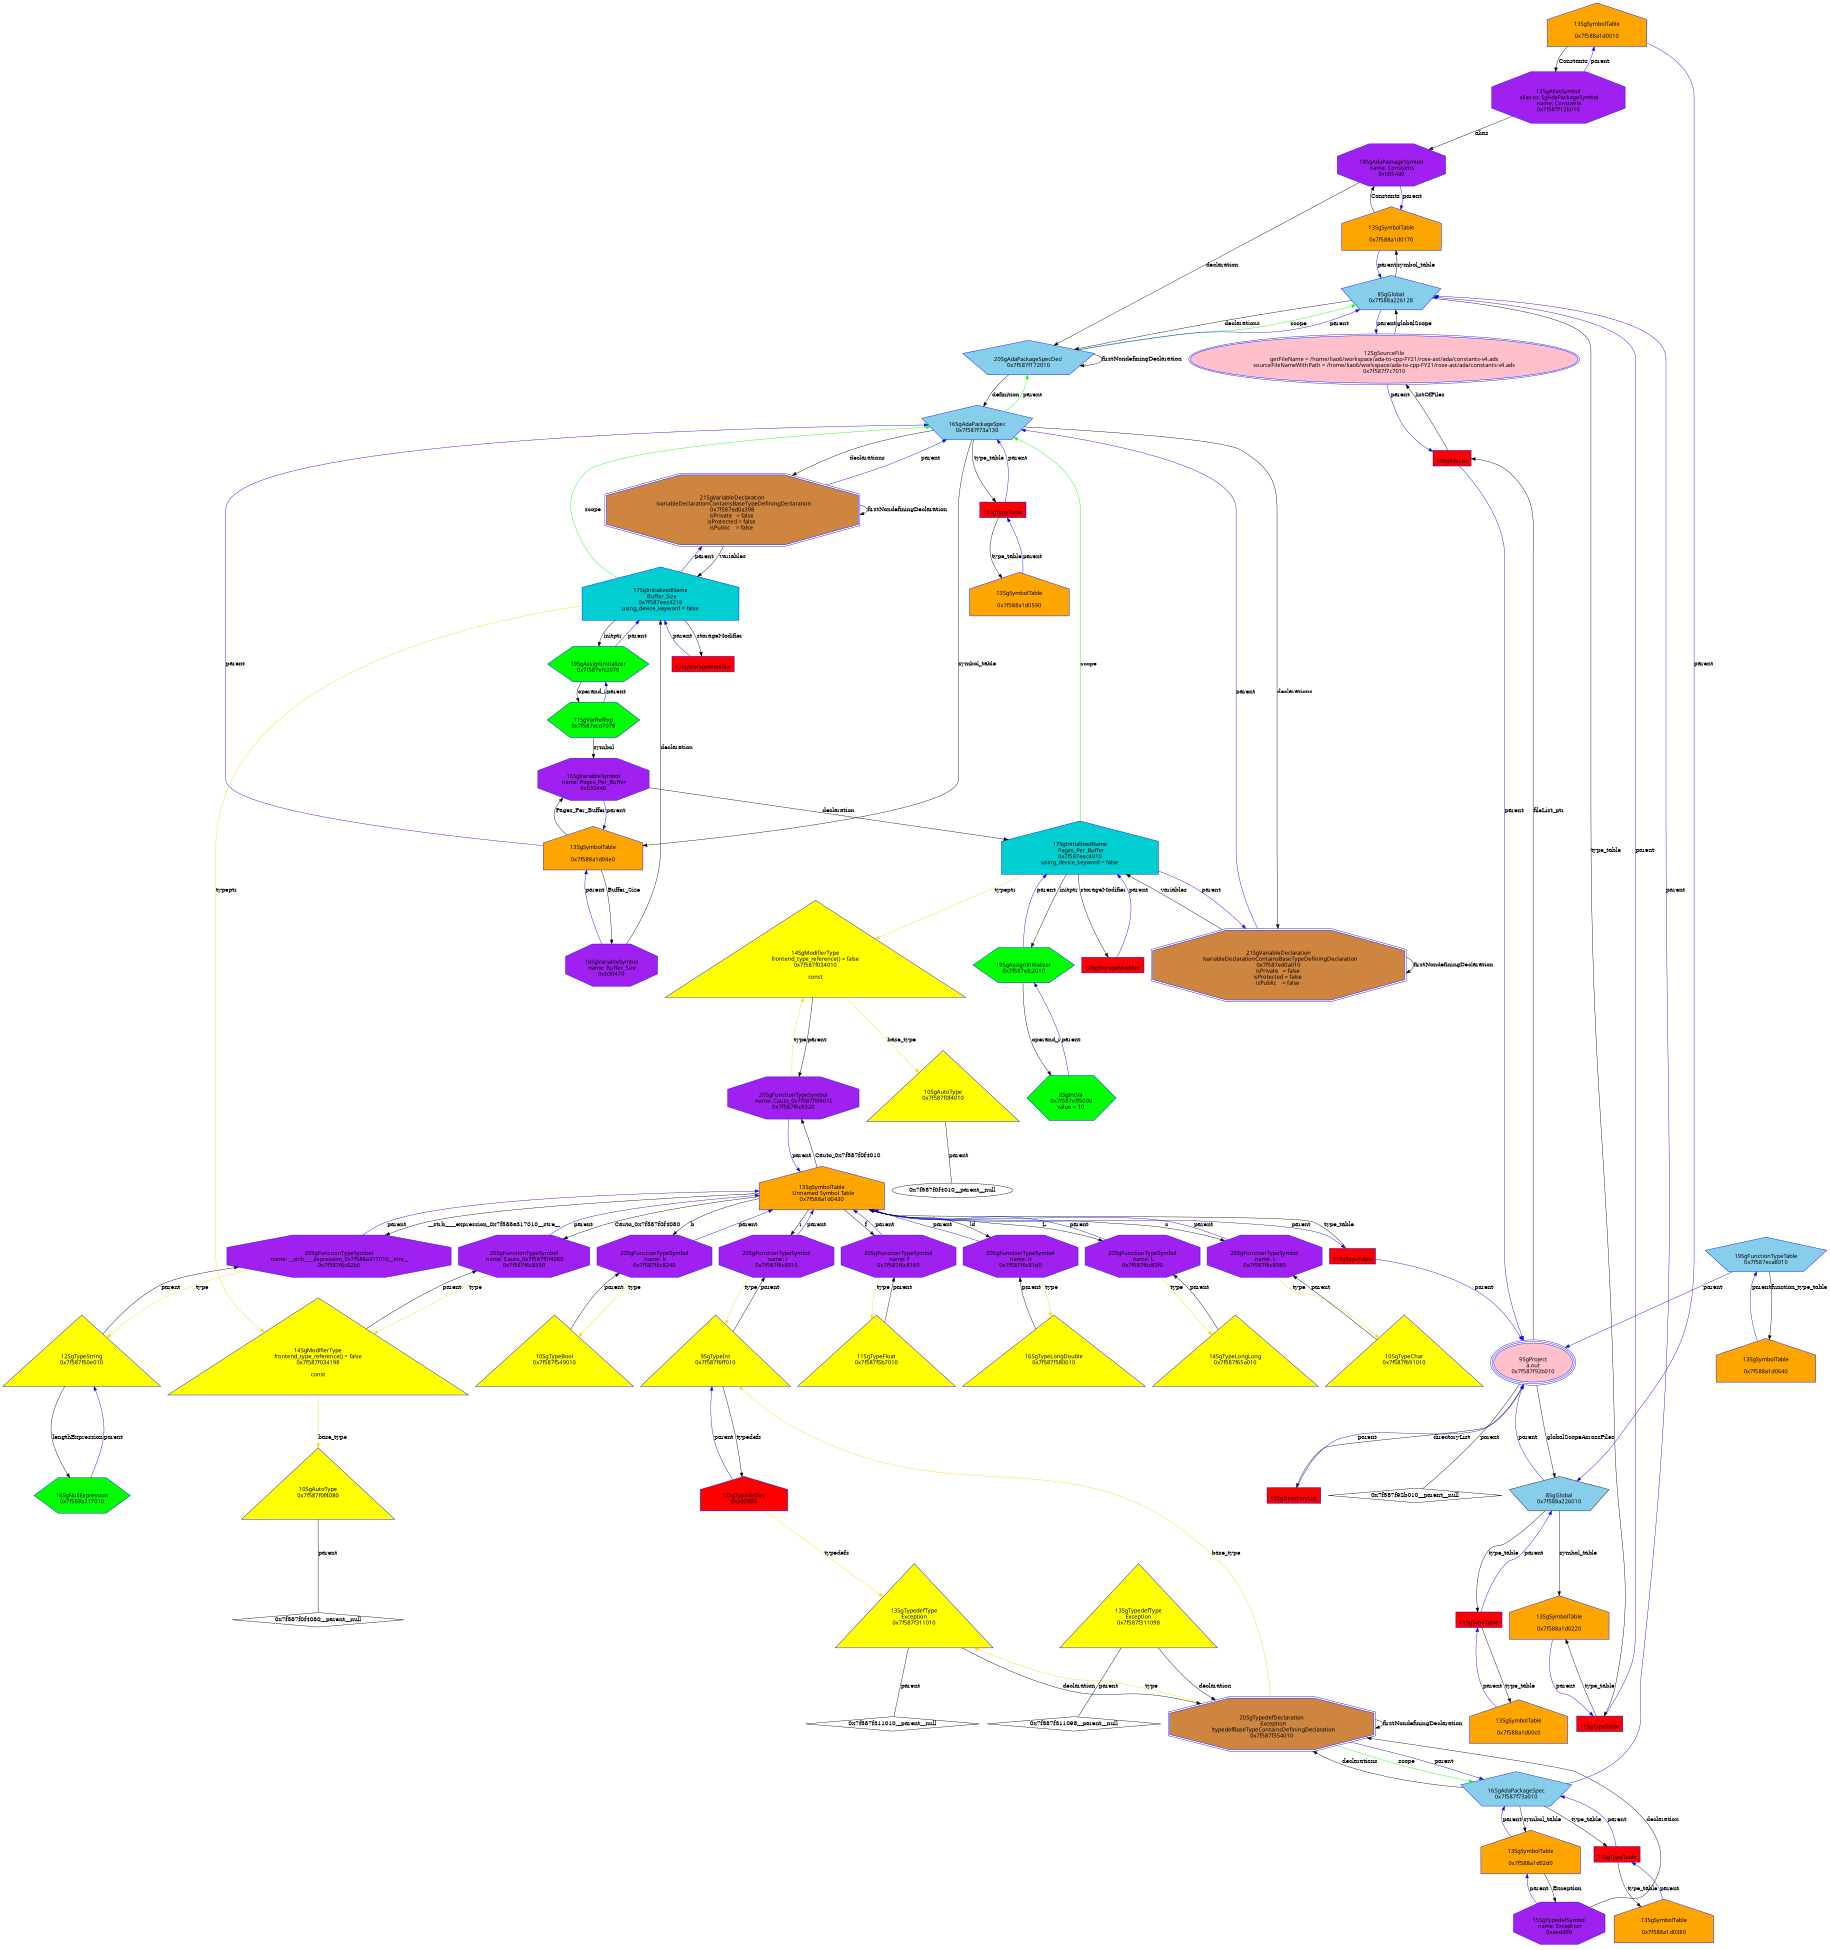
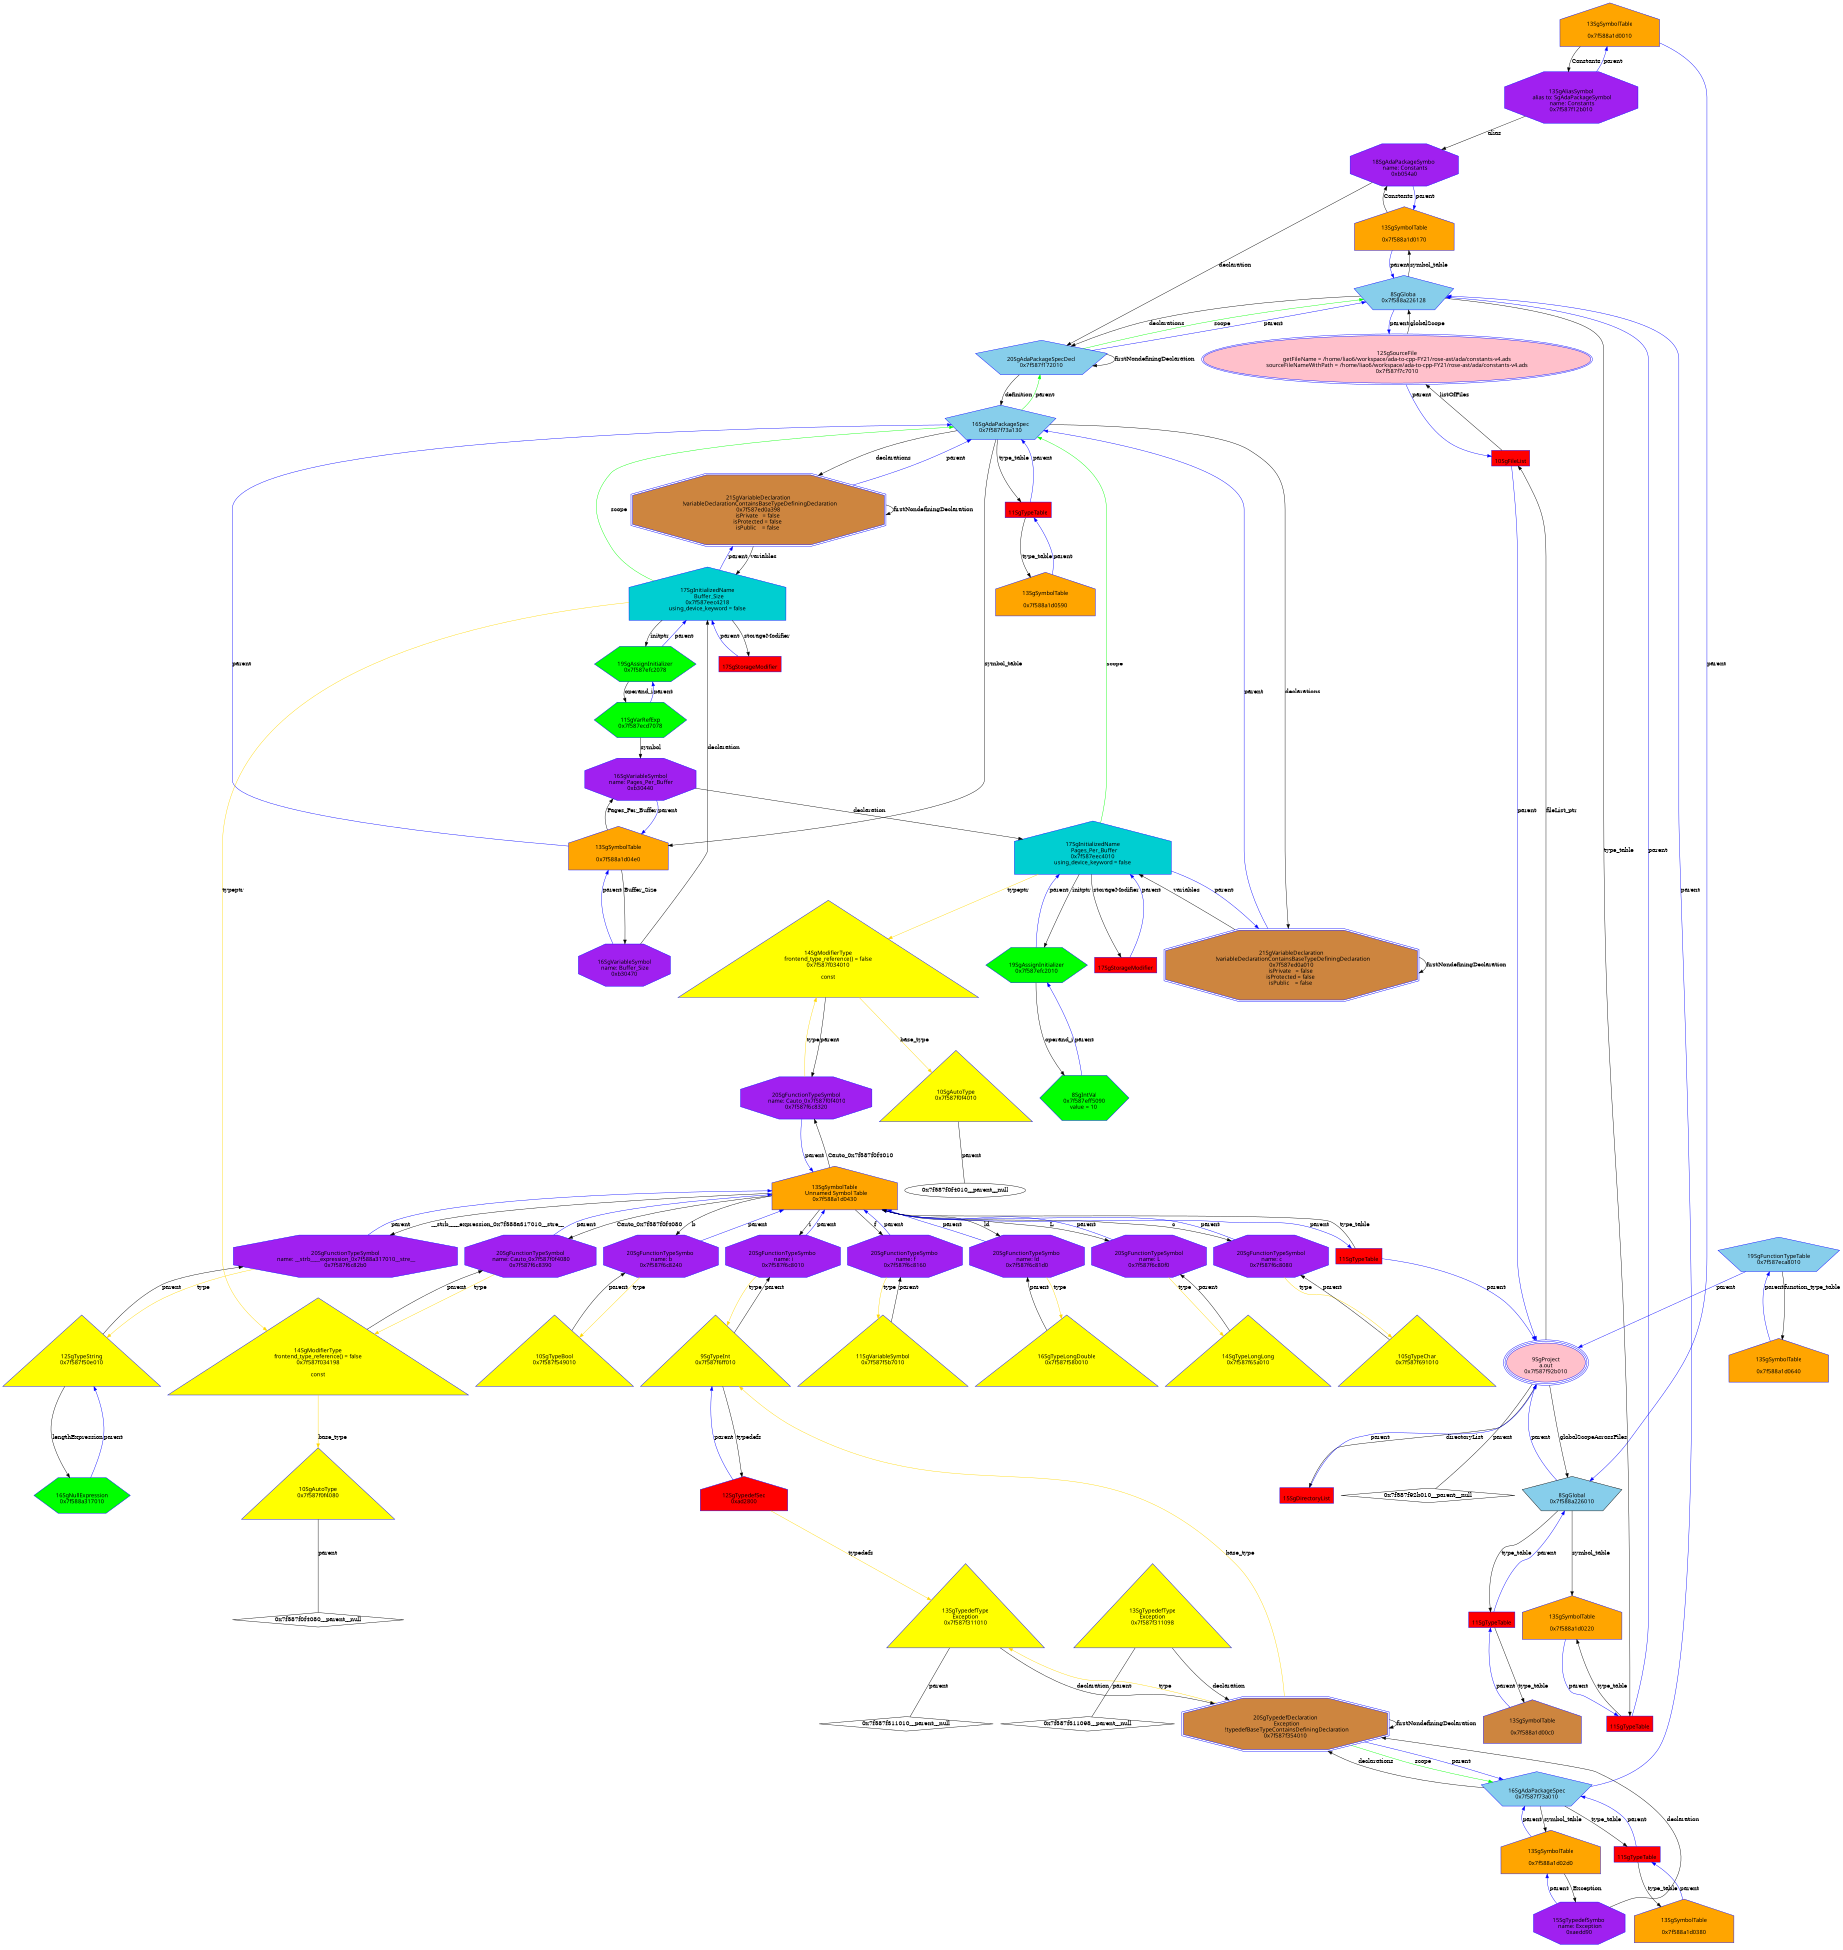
node "11SgTypeFloat 0x7f587f5b7010": label "11SgTypeFloat 0x7f587f5b7010" -> "11SgVariableSymbol 0x7f587f5b7010"
node "13SgSymbolTable 0x7f588a1d00c0": fillcolor orange -> peru
